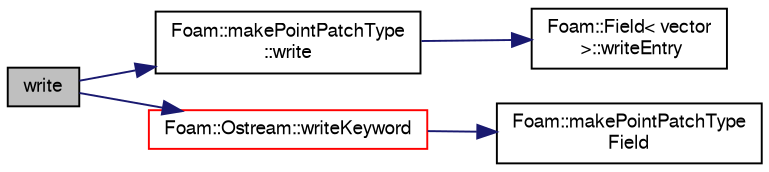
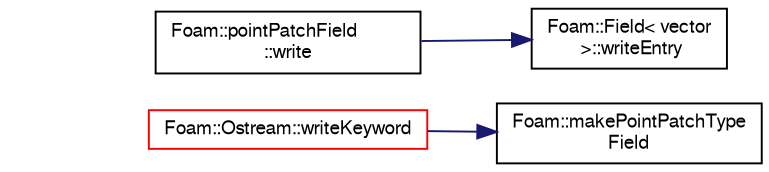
node "Foam::makePointPatchType ::write": label "Foam::makePointPatchType ::write" -> "Foam::pointPatchField ::write"
node "write": removed
